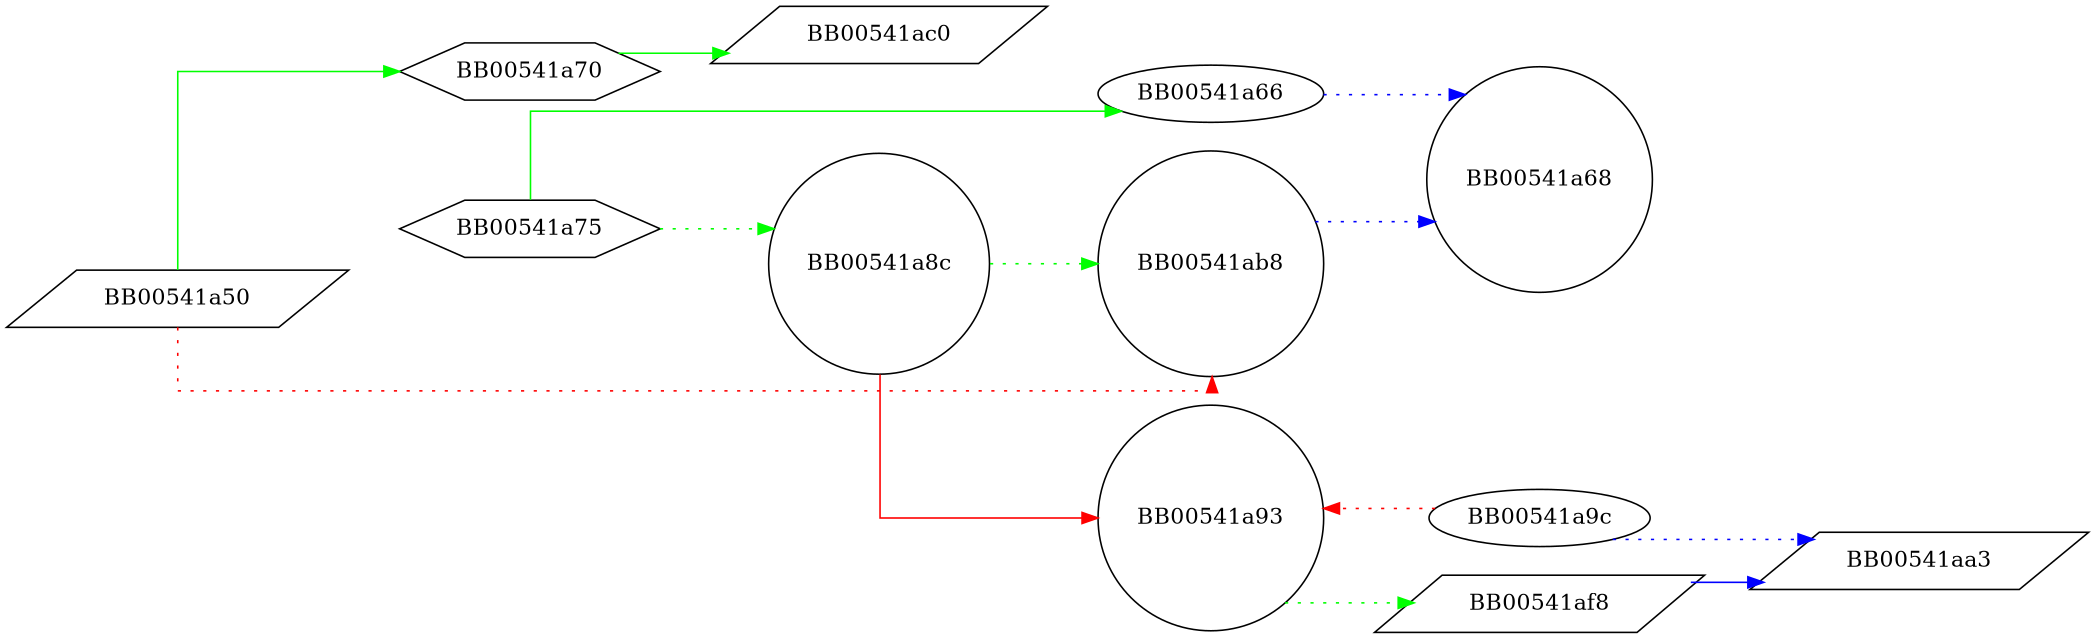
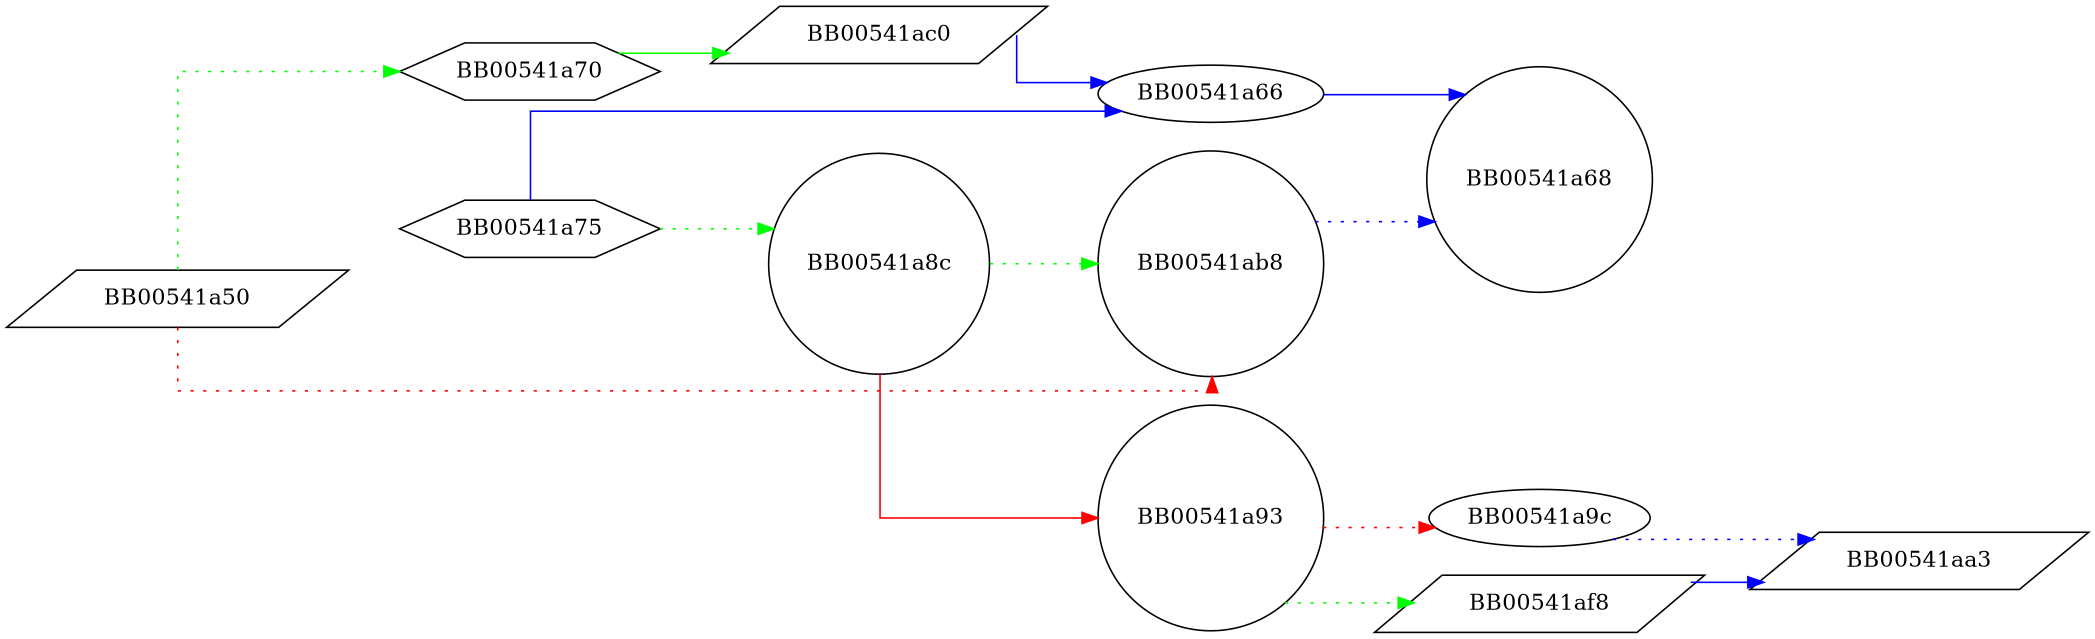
edge "BB00541a50" -> "BB00541a70": style solid -> dotted
edge "BB00541ac0" -> "BB00541a66": added
edge "BB00541a66" -> "BB00541a68": style dotted -> solid
edge "BB00541a75" -> "BB00541a66": color green -> blue
edge "BB00541a9c" -> "BB00541a93": reversed
